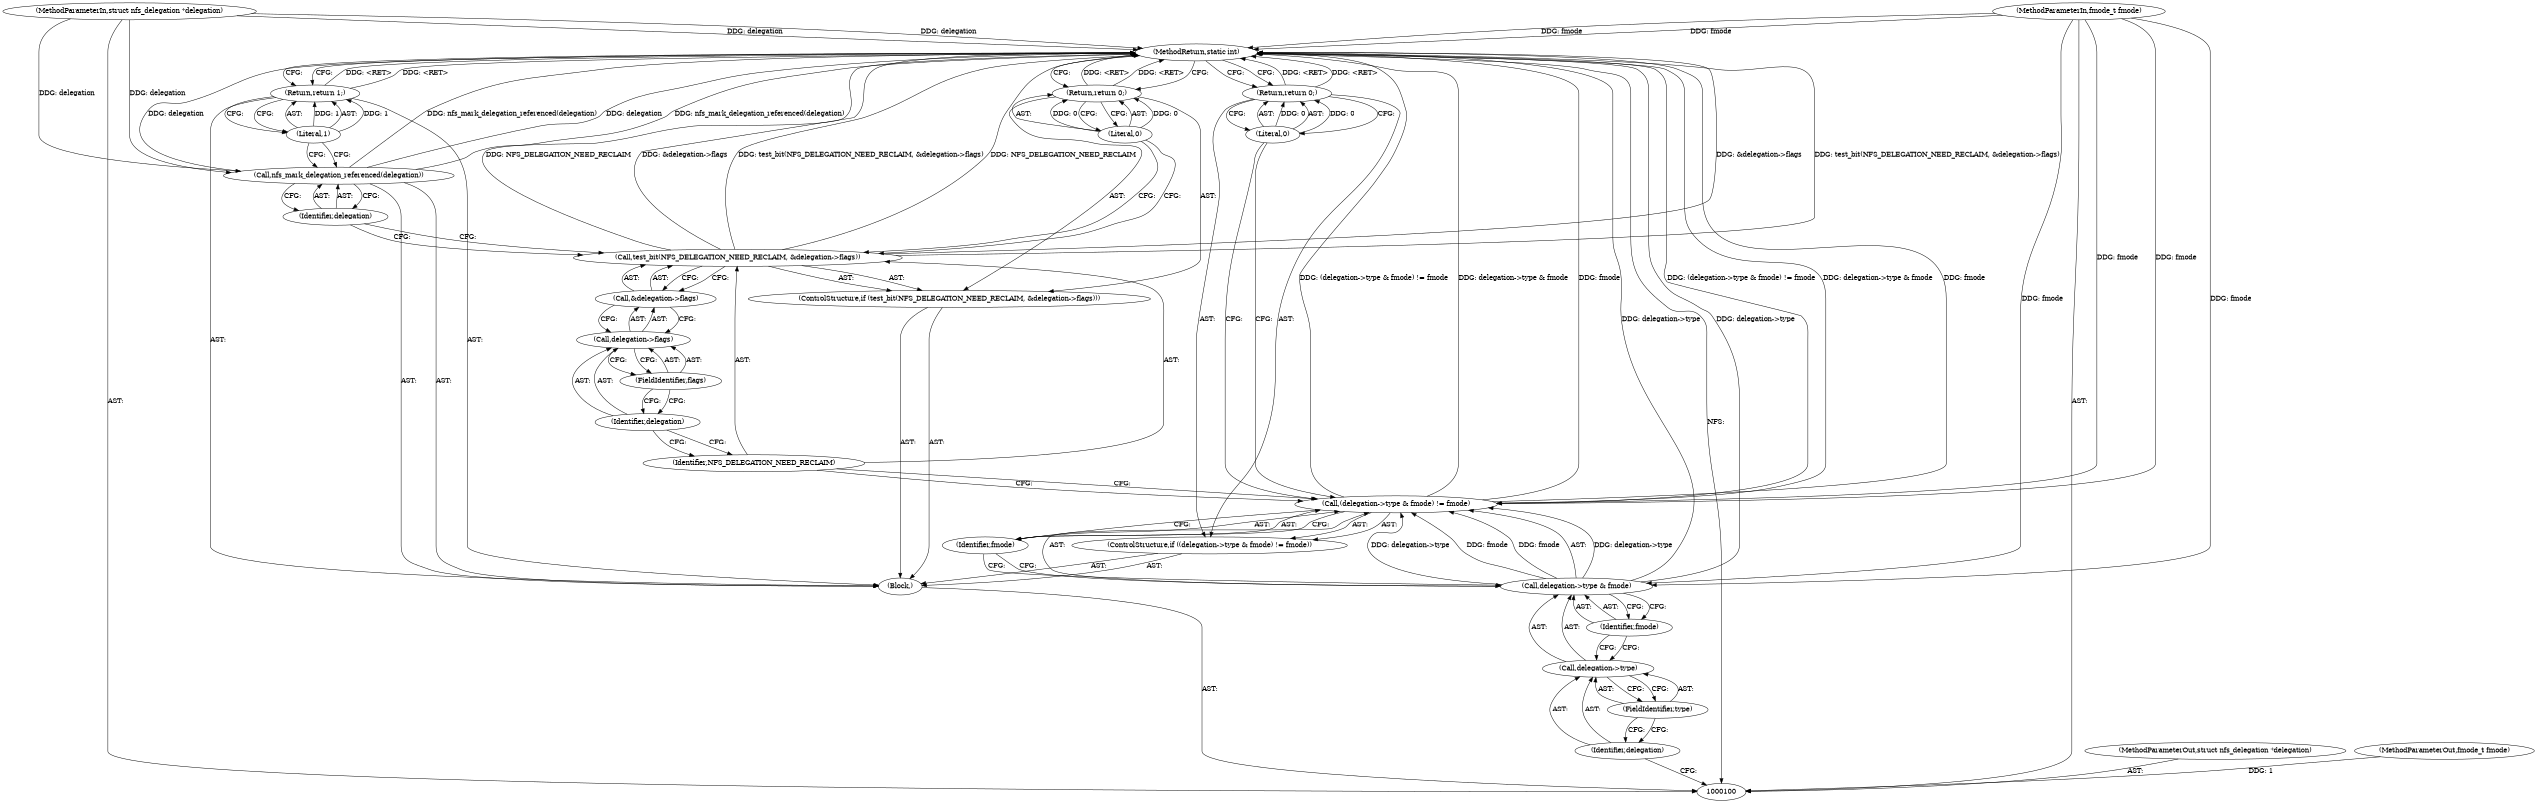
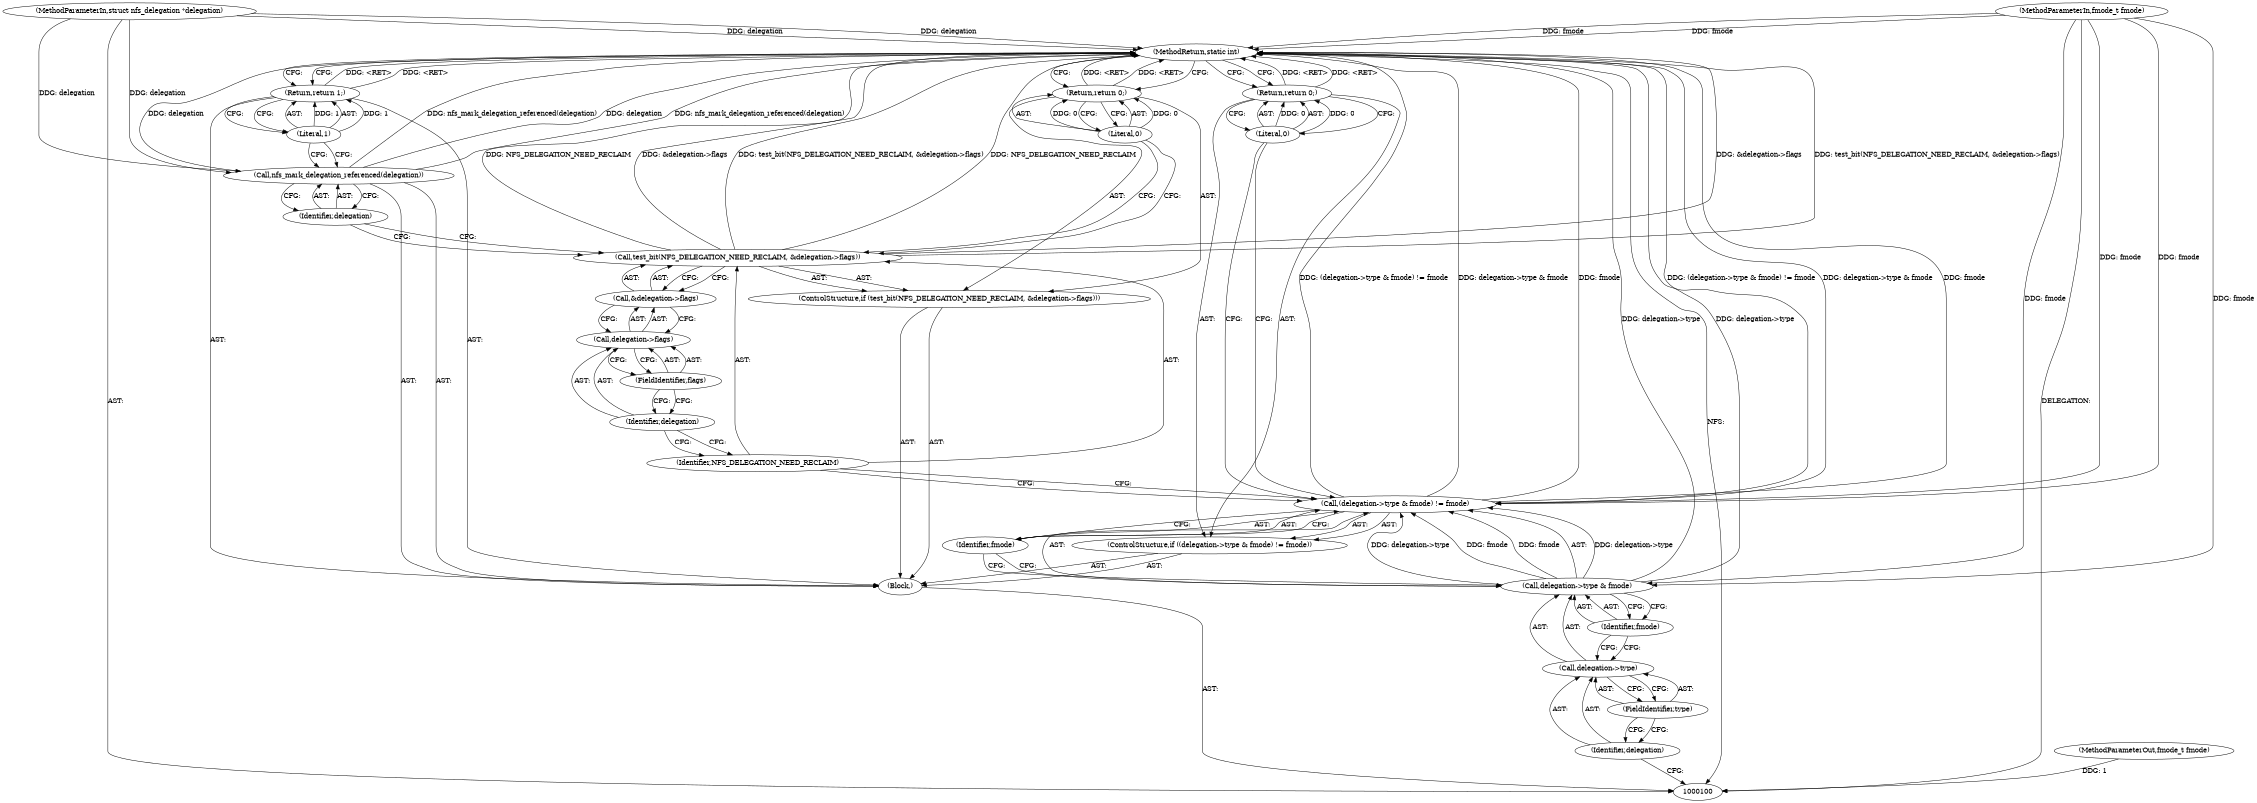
edge "(MethodParameterIn,fmode_t fmode)" -> "1000100": label "AST: " -> "DELEGATION: "
node "(MethodParameterOut,struct nfs_delegation *delegation)": removed
